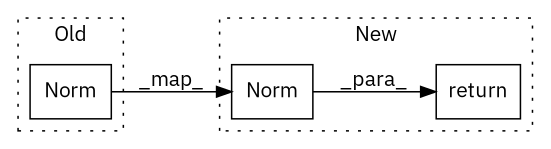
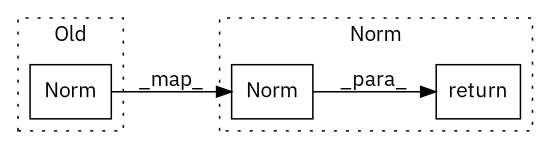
cluster "New": label "New" -> "Norm"
